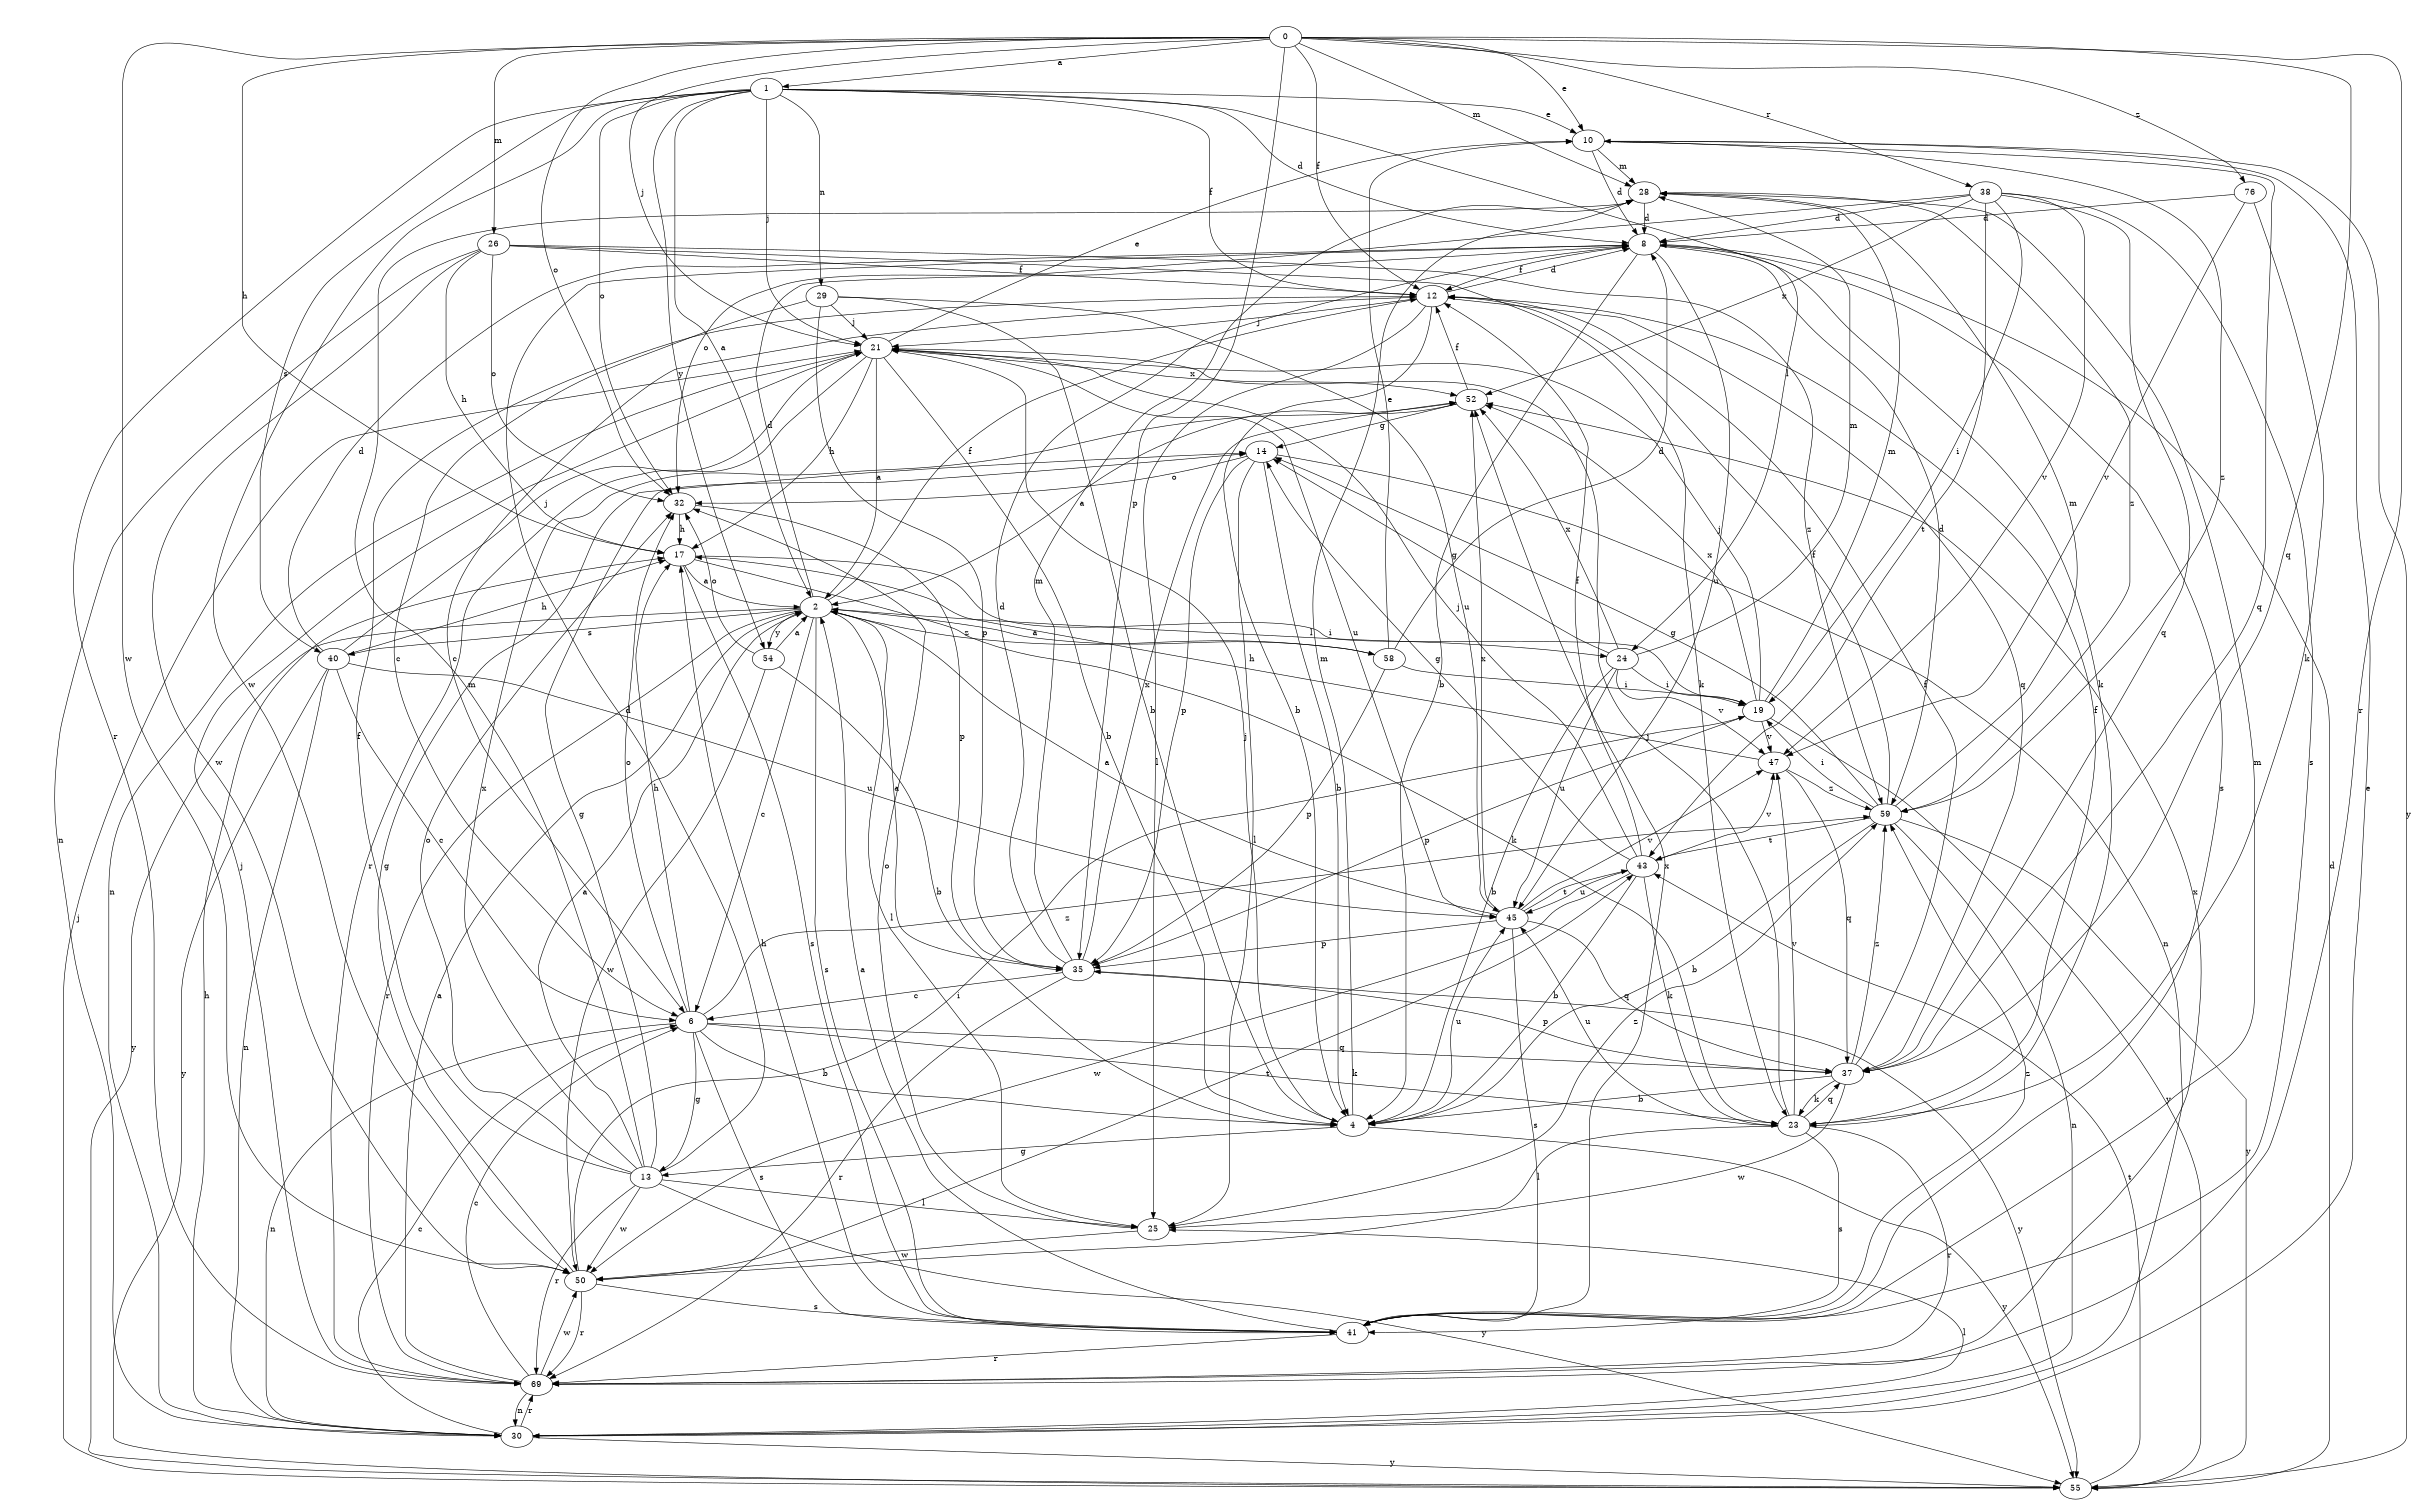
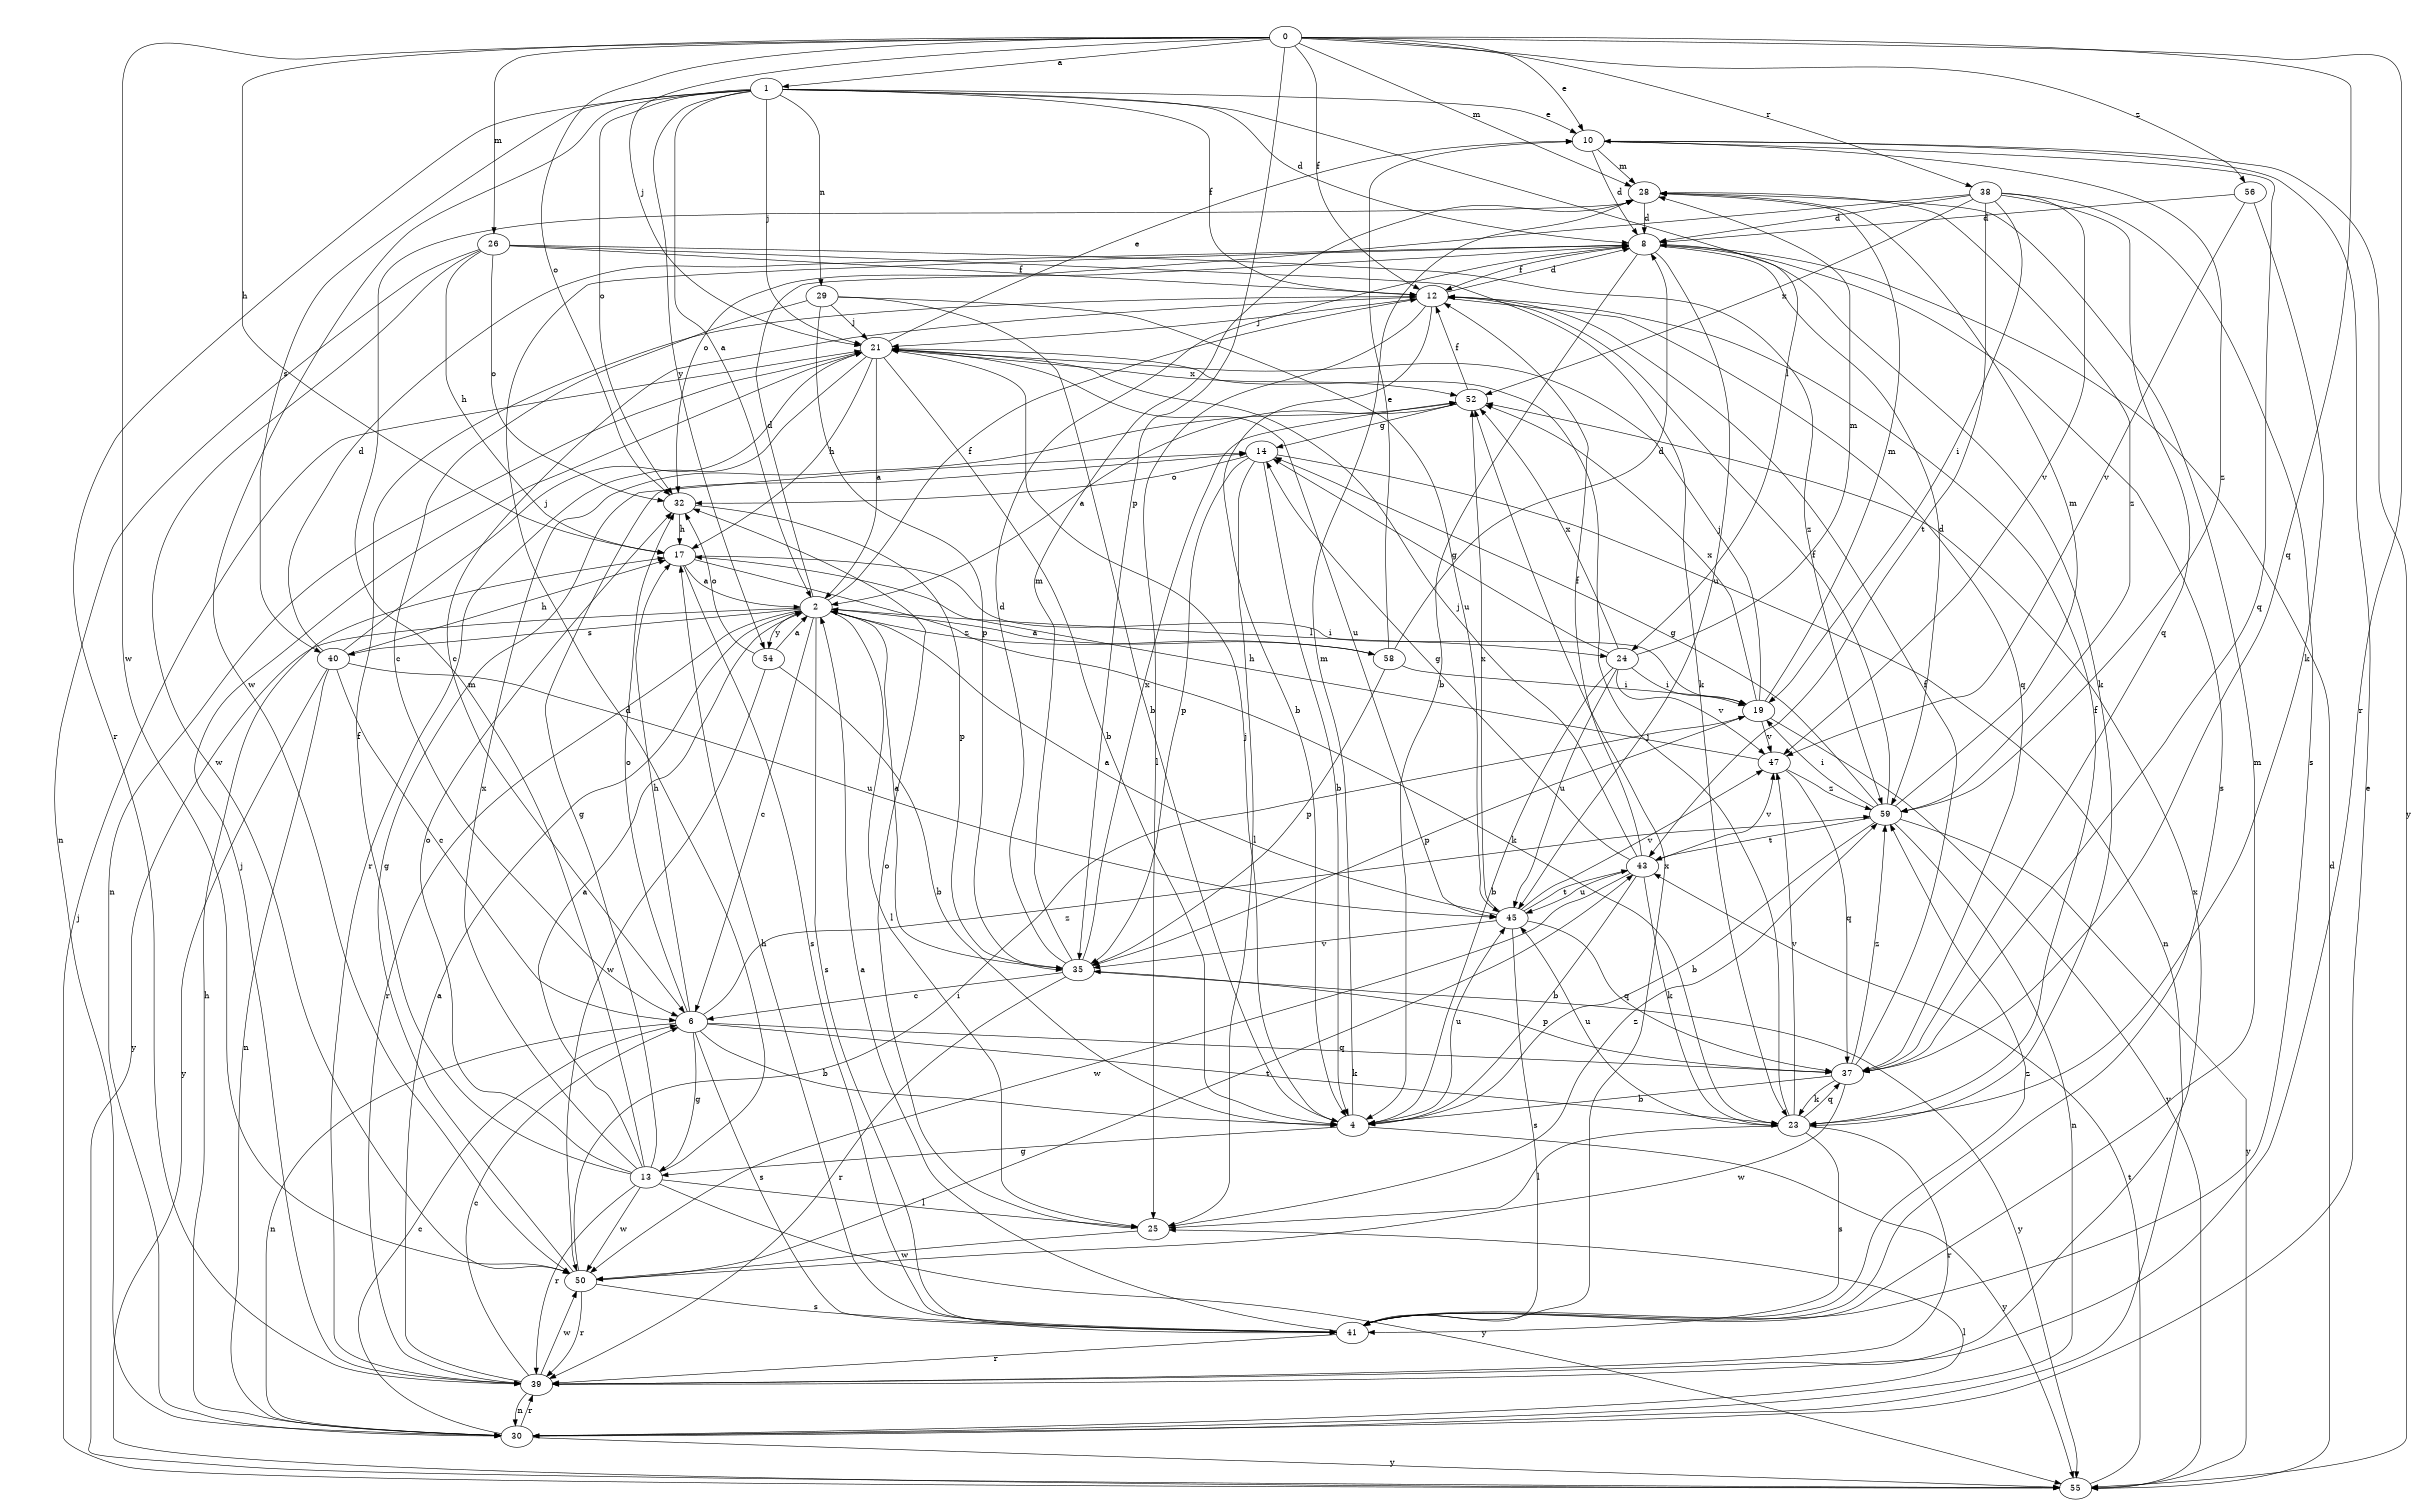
node "76": label "76" -> "56"
edge "45" -> "35": label "p" -> "v"
node "69": label "69" -> "39"
